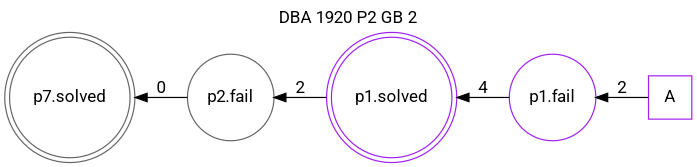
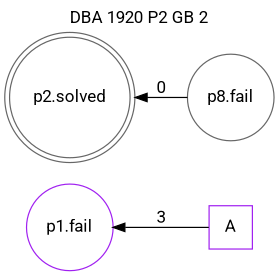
edge "A" -> "p1.fail": label "2" -> "3"
node "p7.solved": label "p7.solved" -> "p2.solved"
node "p2.fail": label "p2.fail" -> "p8.fail"
node "p1.solved": removed
